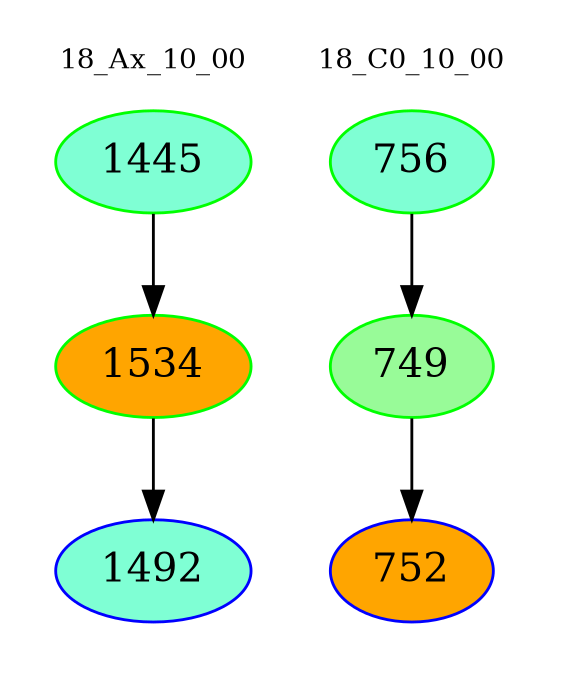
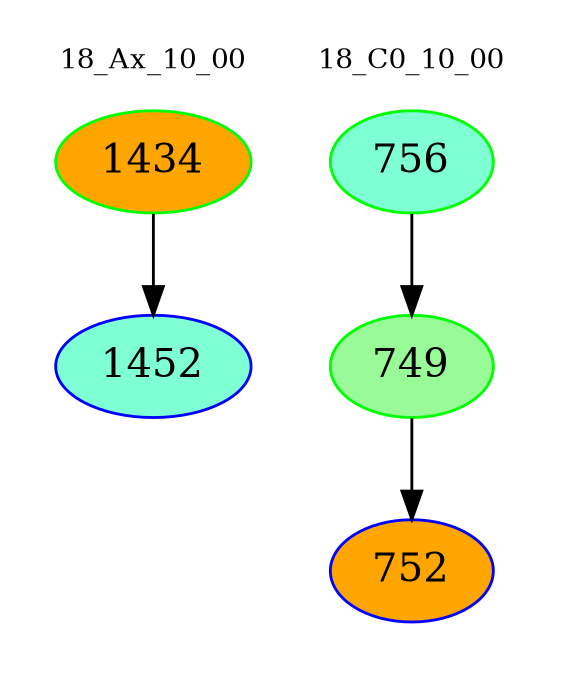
node "1445": removed
node "1534": label "1534" -> "1434"
node "1492": label "1492" -> "1452"
